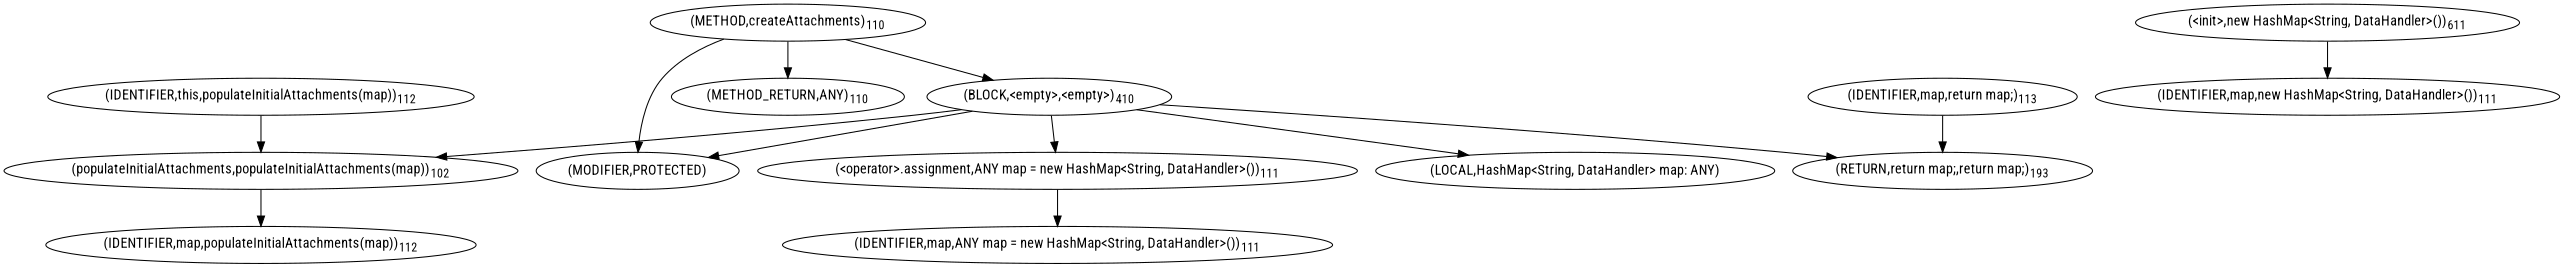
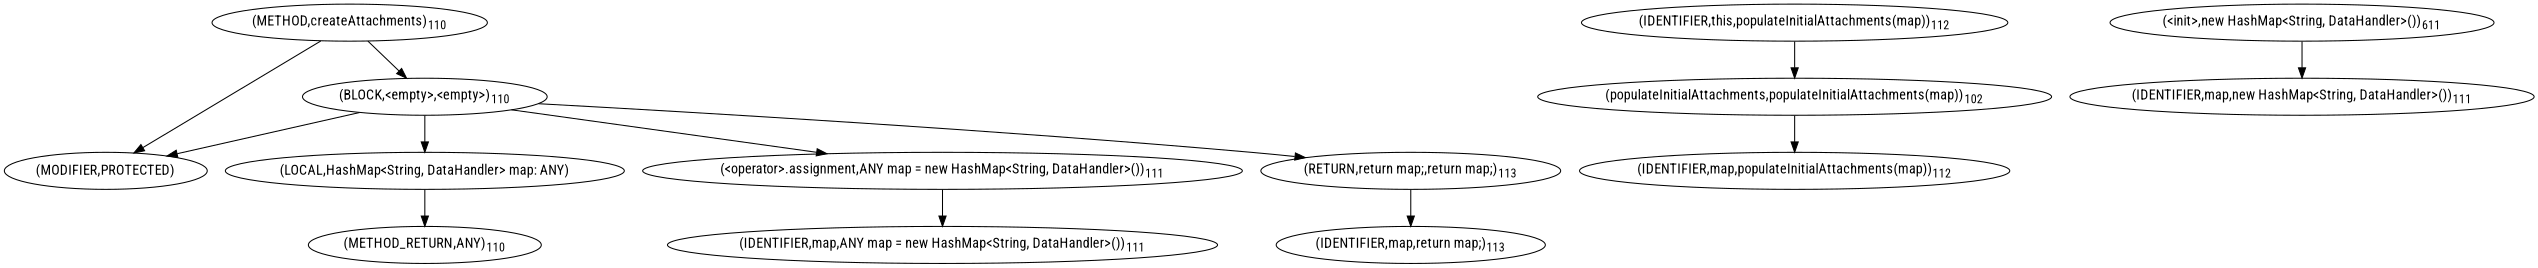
edge "(METHOD,createAttachments)" -> "(METHOD_RETURN,ANY)": now "(LOCAL,HashMap<String, DataHandler> map: ANY)" -> "(METHOD_RETURN,ANY)"
node "(BLOCK,<empty>,<empty>)": text "410" -> "110"
edge "(IDENTIFIER,map,return map;)" -> "(RETURN,return map;,return map;)": reversed
edge "(BLOCK,<empty>,<empty>)" -> "(populateInitialAttachments,populateInitialAttachments(map))": removed
node "(RETURN,return map;,return map;)": text "193" -> "113"
